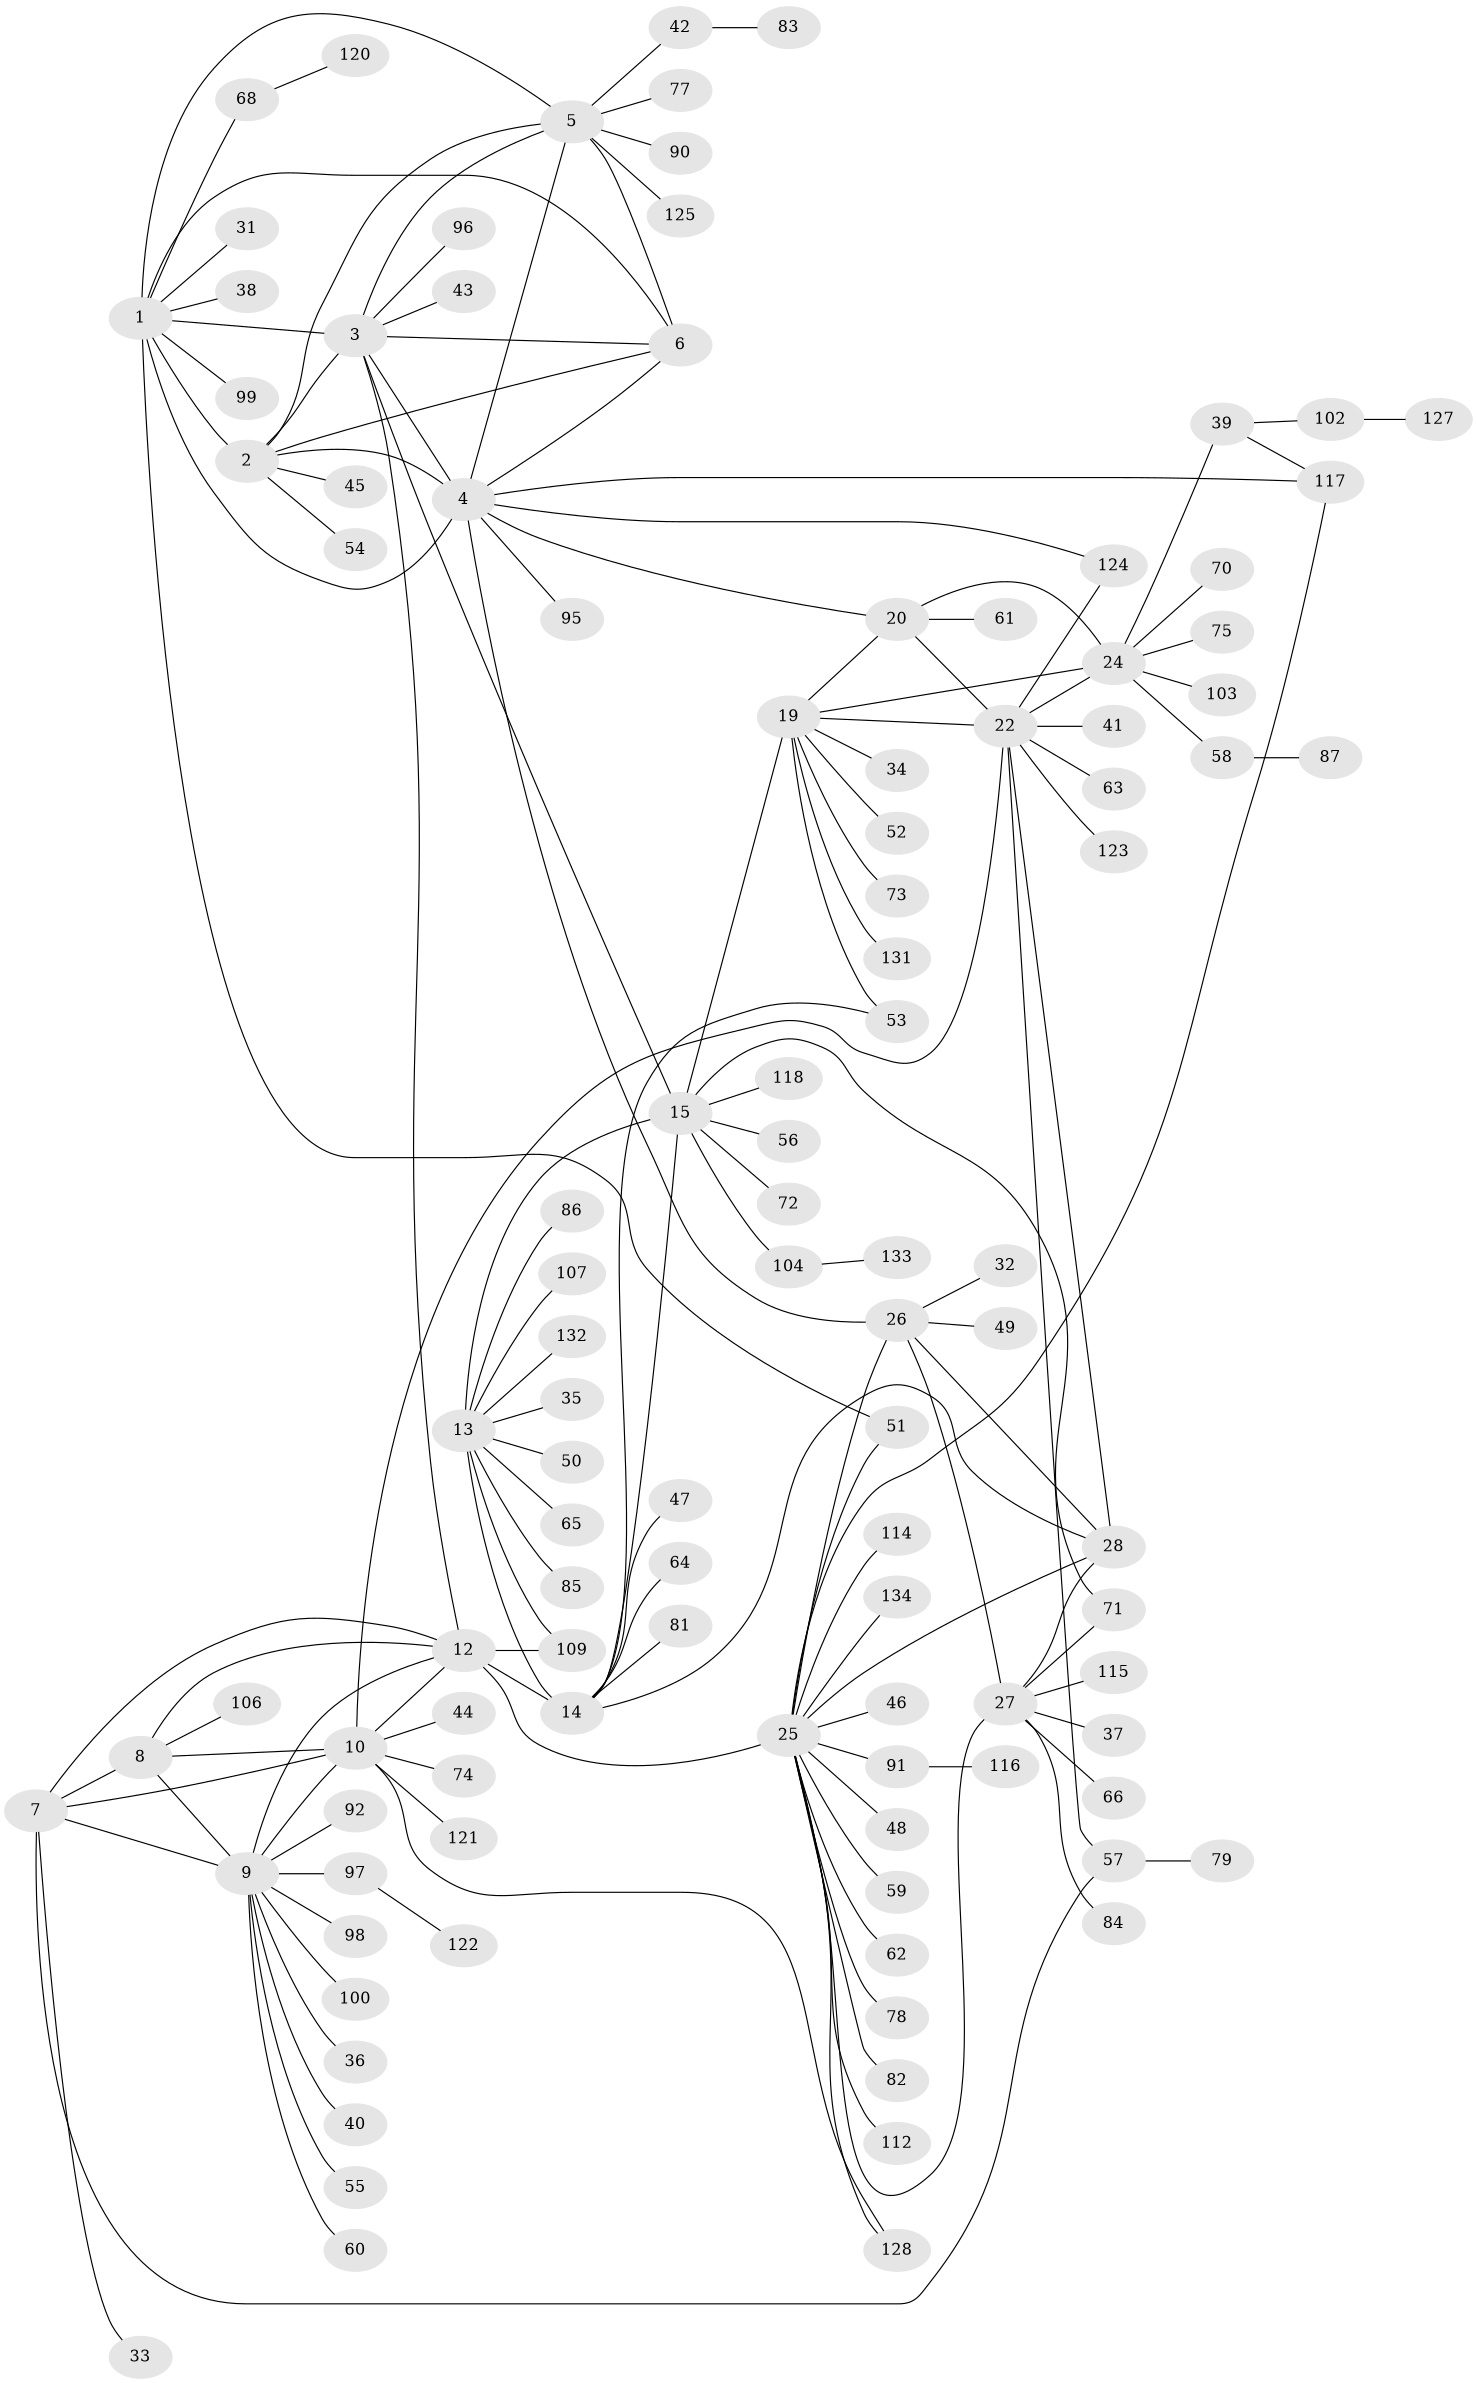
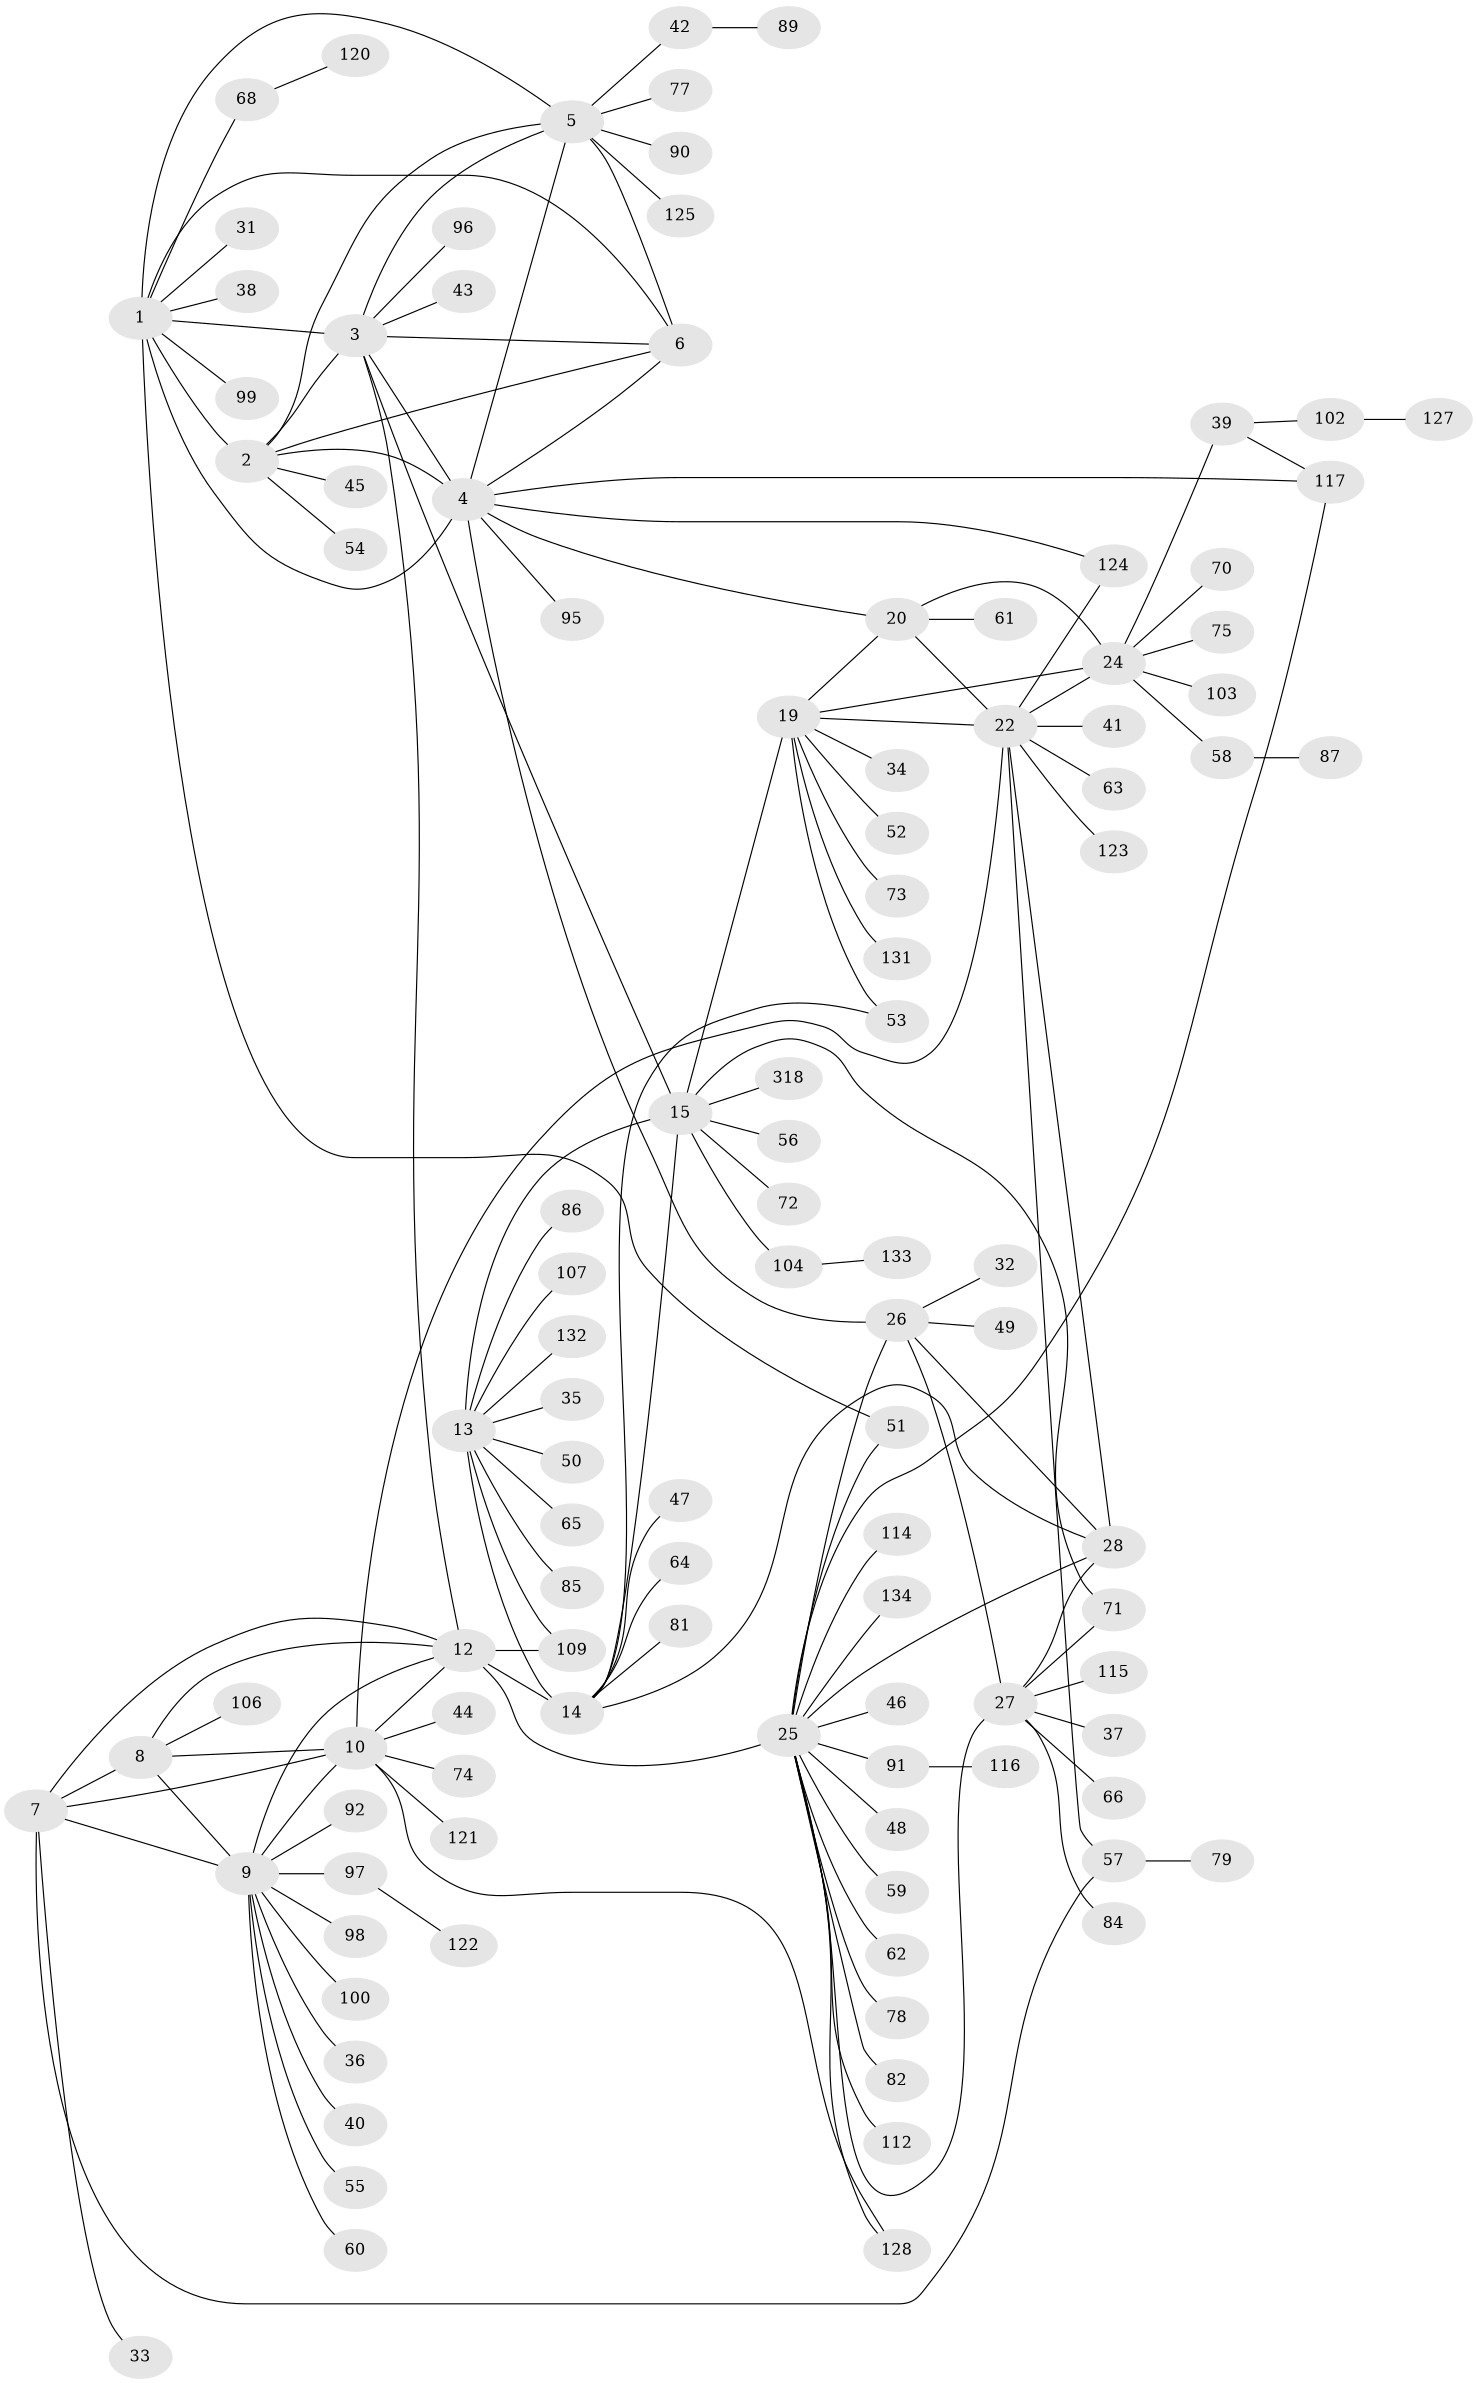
node "83": label "83" -> "89"
node "118": label "118" -> "318"
